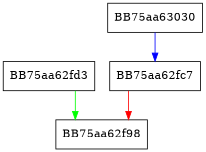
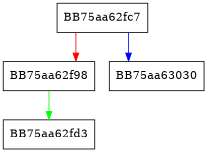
edge "BB75aa63030" -> "BB75aa62fc7": reversed
edge "BB75aa62fd3" -> "BB75aa62f98": reversed
